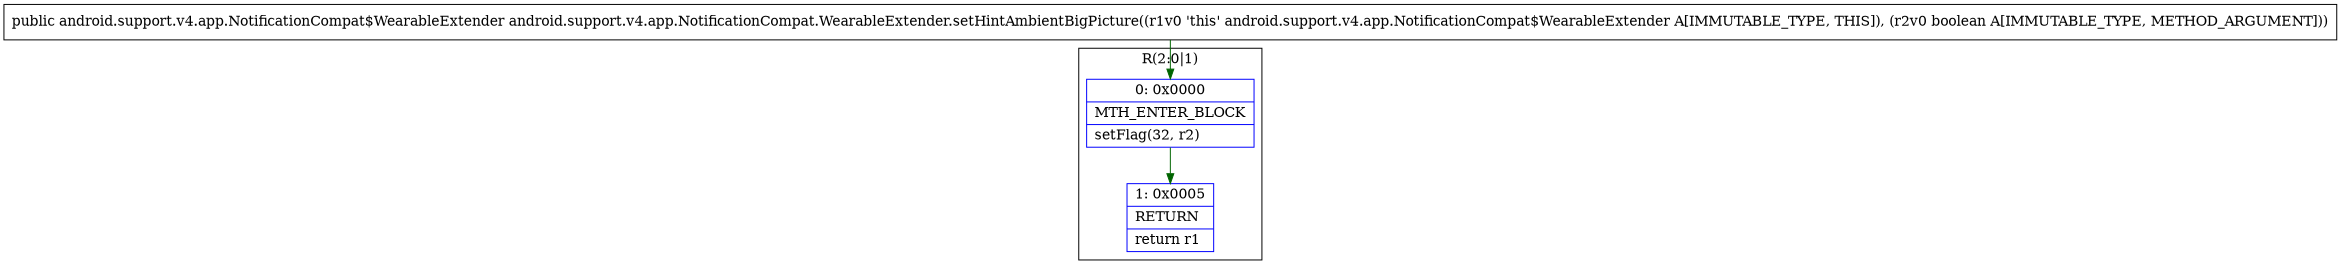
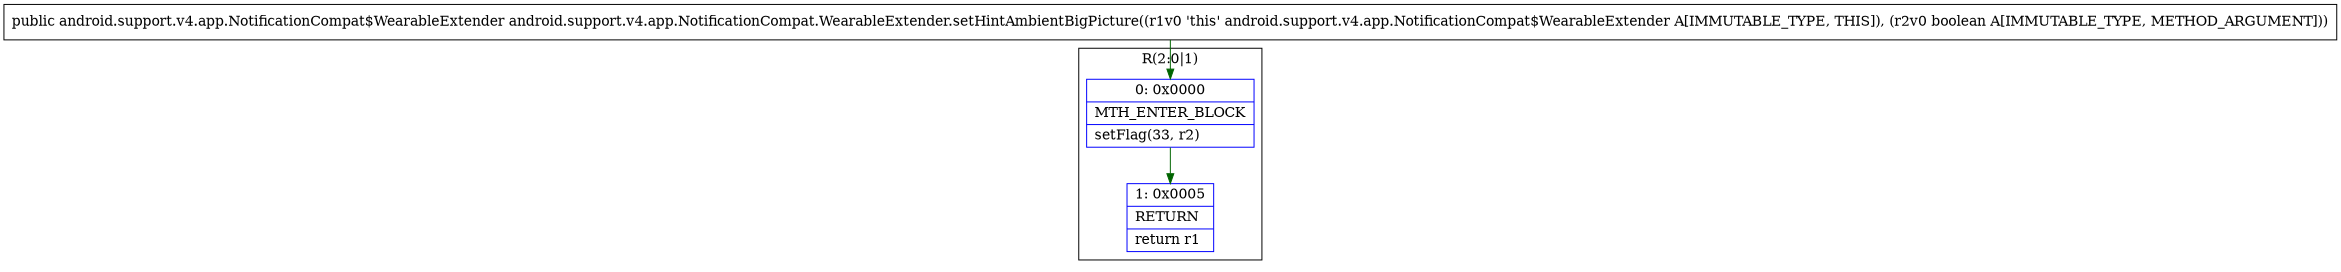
node "0: 0x0000": text "setFlag(32, r2)" -> "setFlag(33, r2)"
